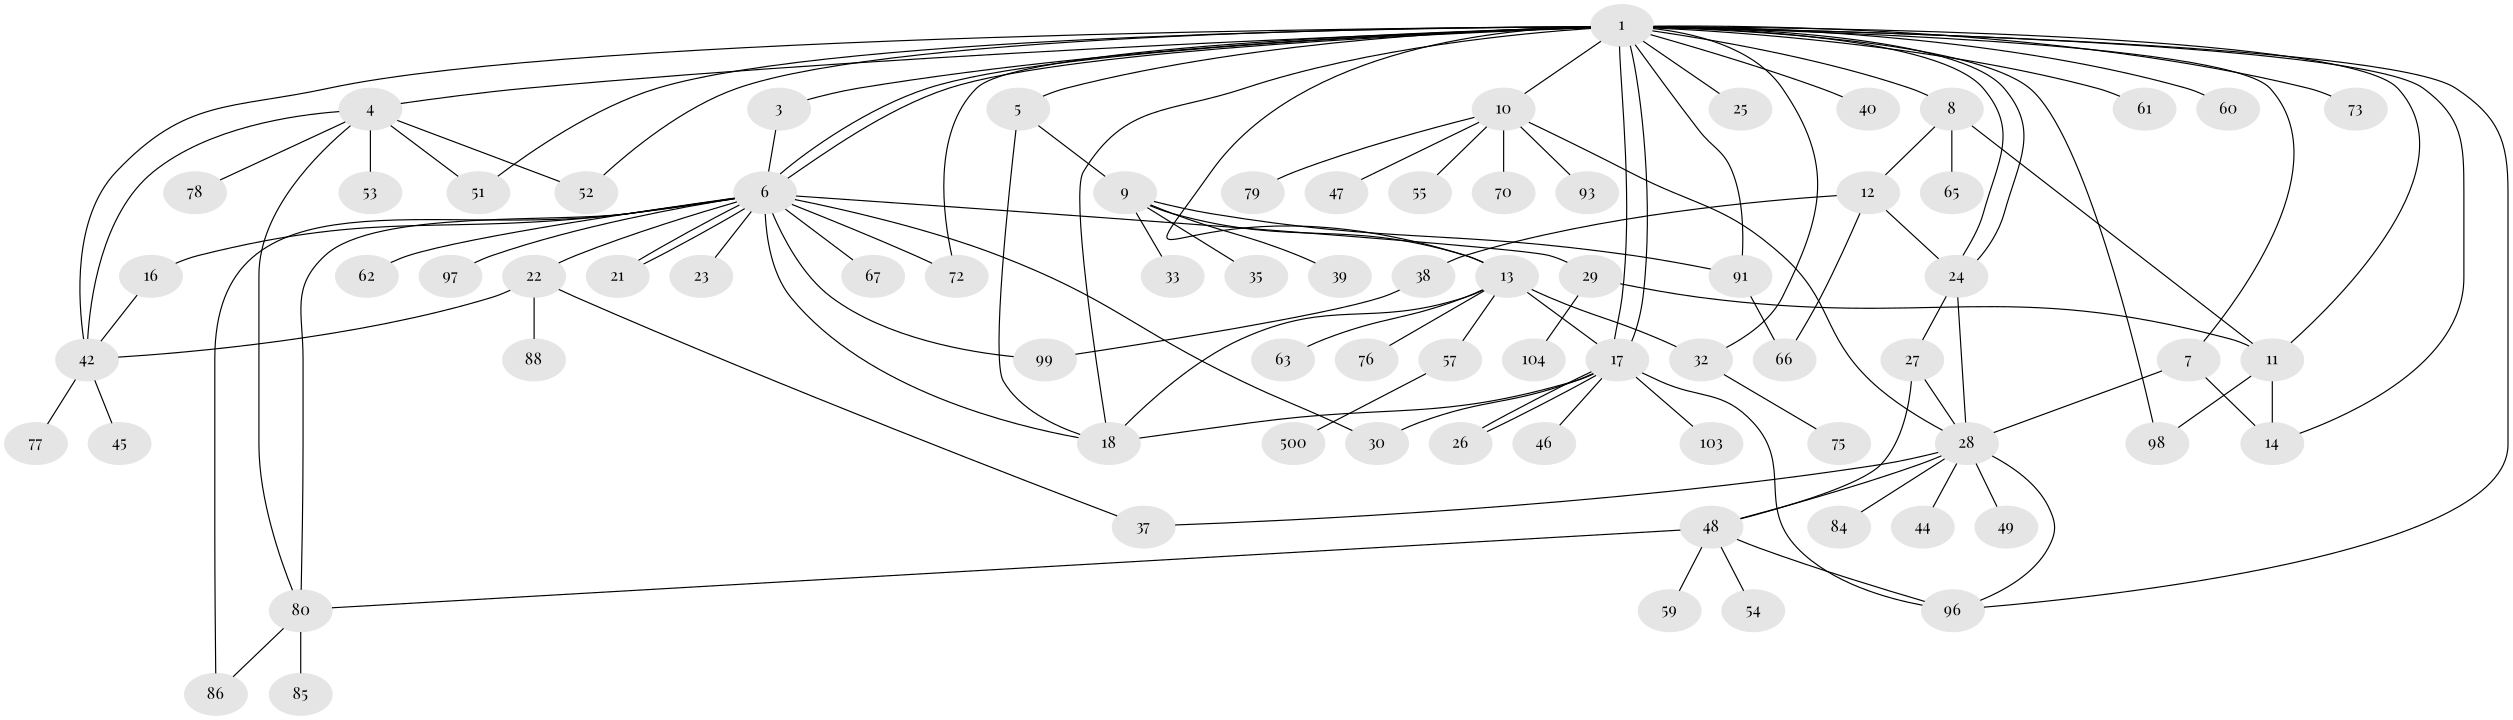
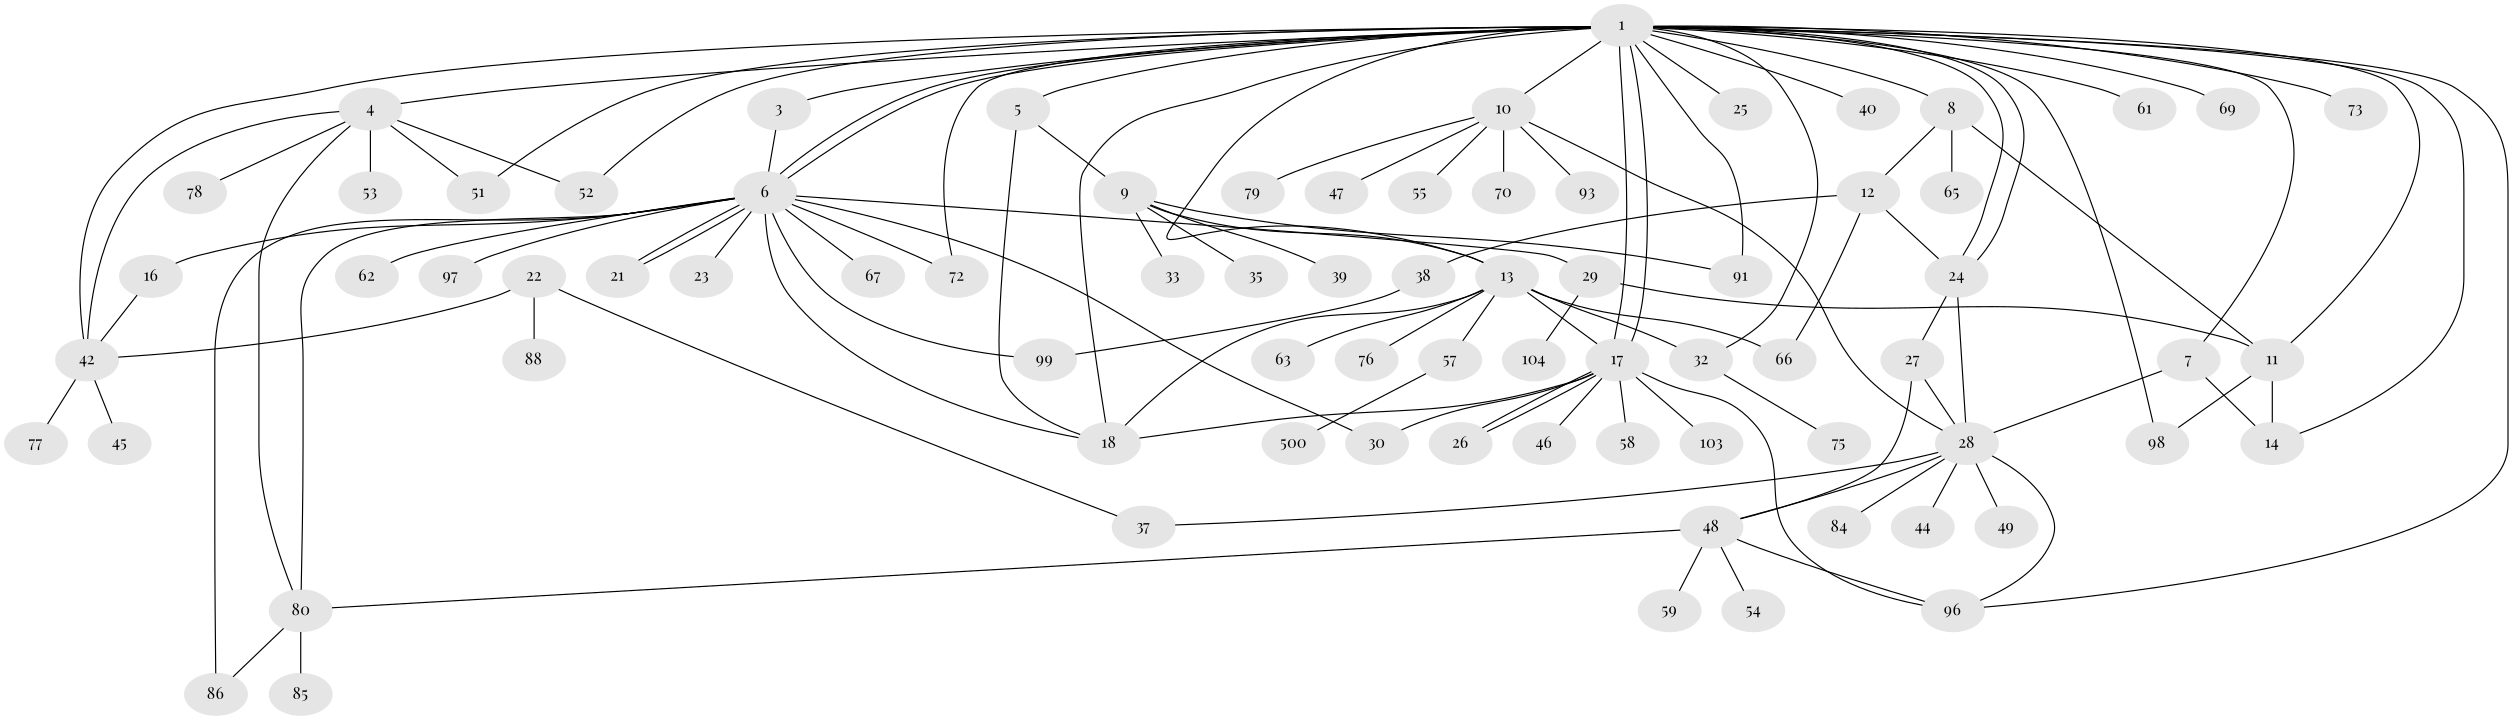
node "60": label "60" -> "69"
edge "6" -- "22": removed
edge "91" -- "66": now "13" -- "66"
node "58": added
